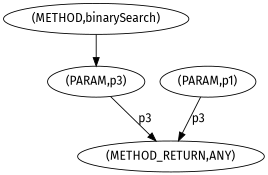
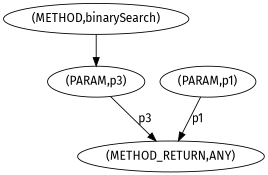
edge "(PARAM,p1)" -> "(METHOD_RETURN,ANY)": label "p3" -> "p1"
